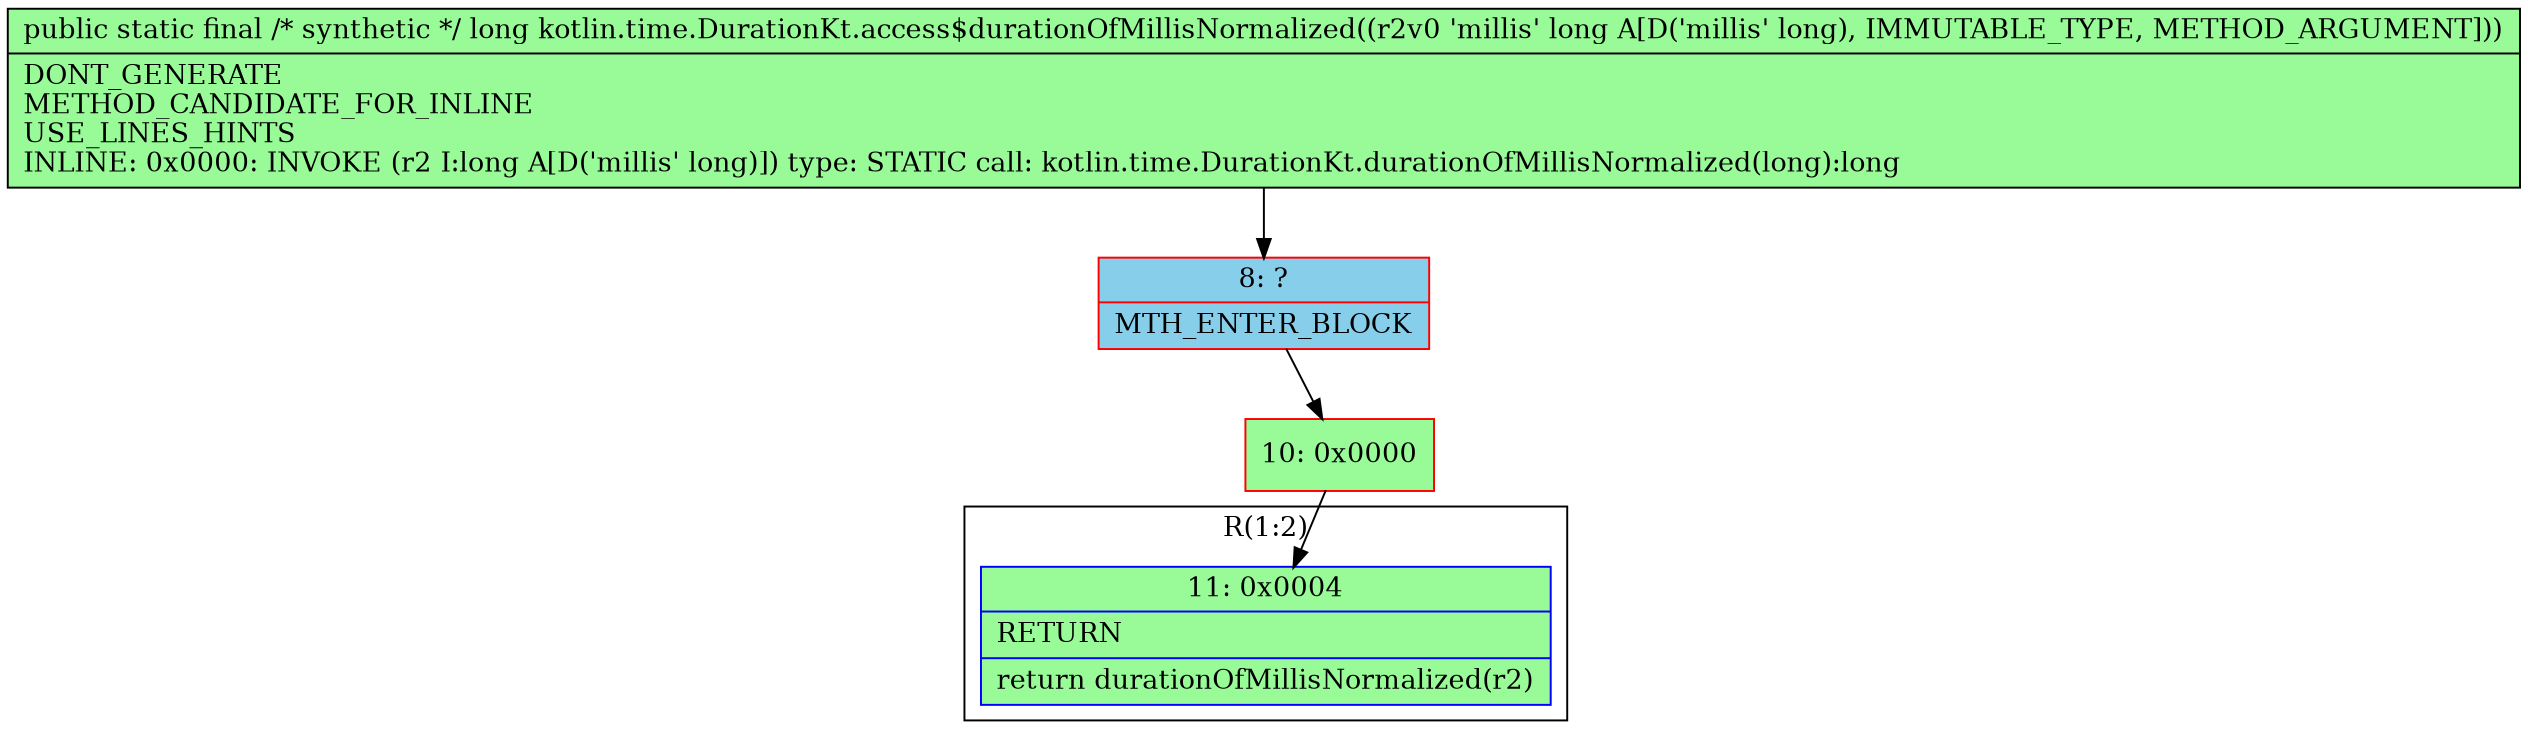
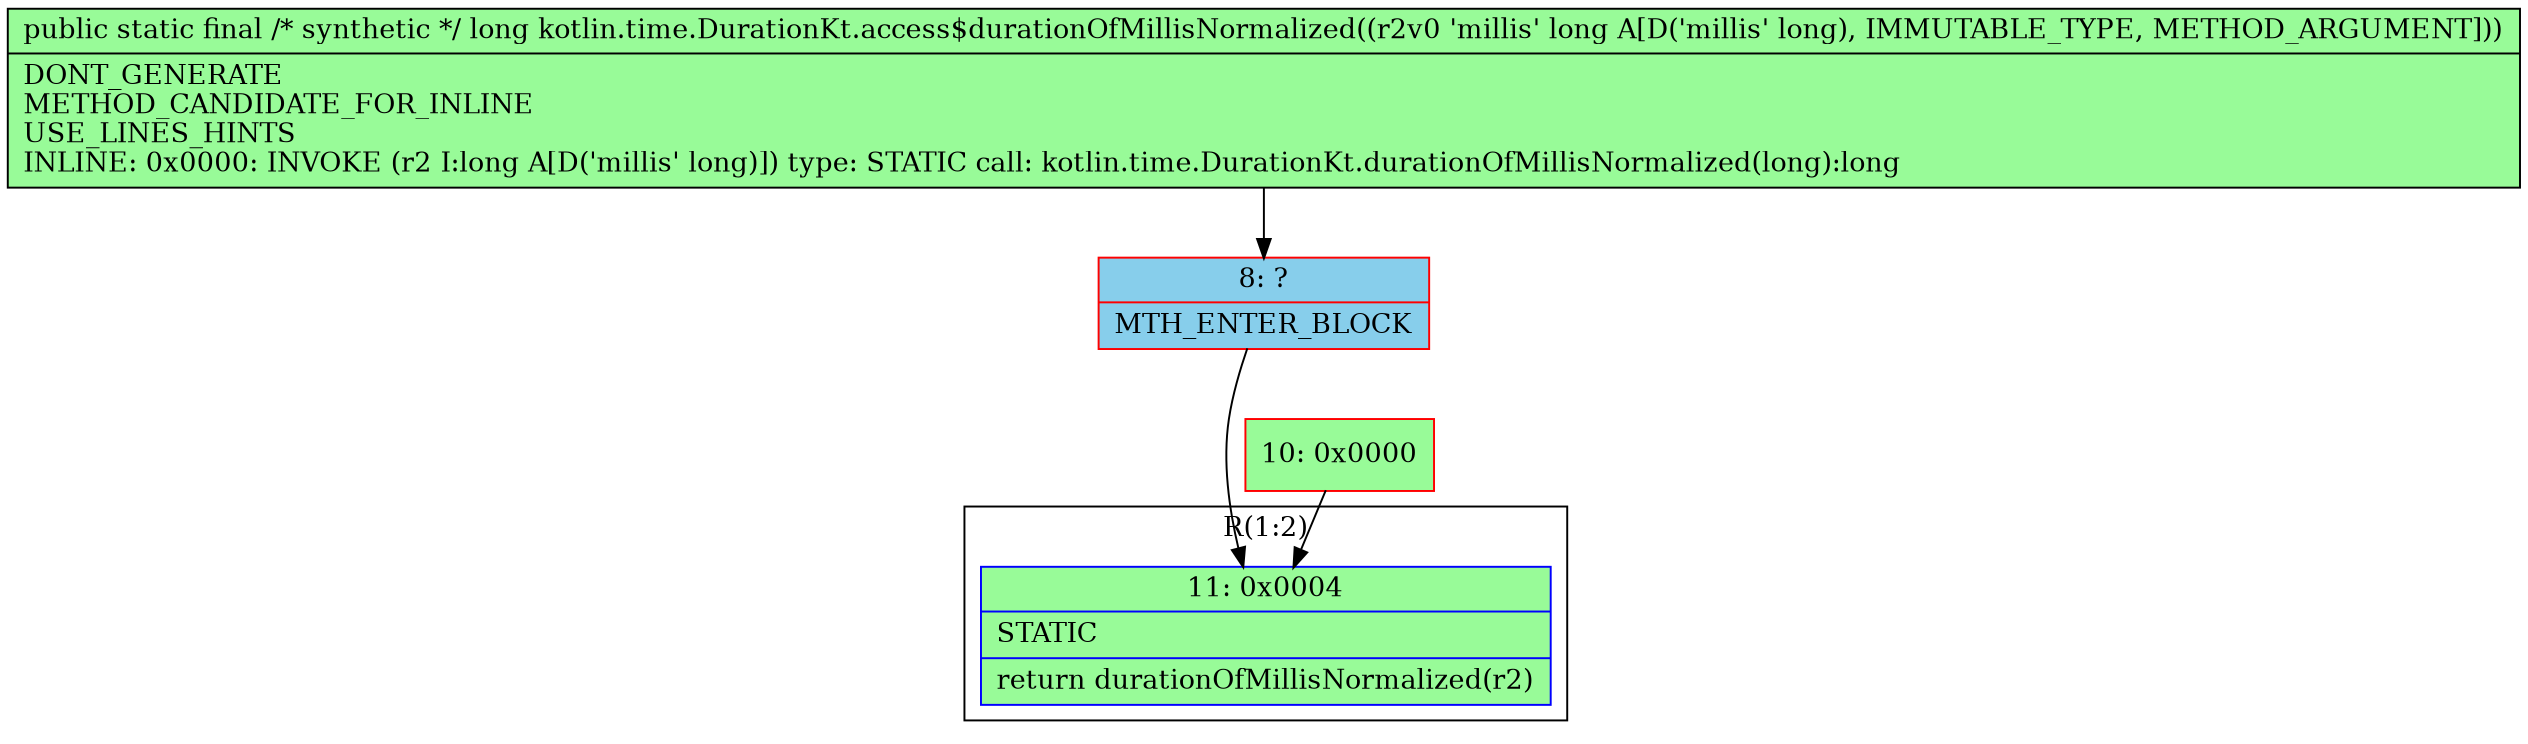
edge "8: ?" -> "10: 0x0000": now "8: ?" -> "11: 0x0004"
node "11: 0x0004": text "RETURN" -> "STATIC"
